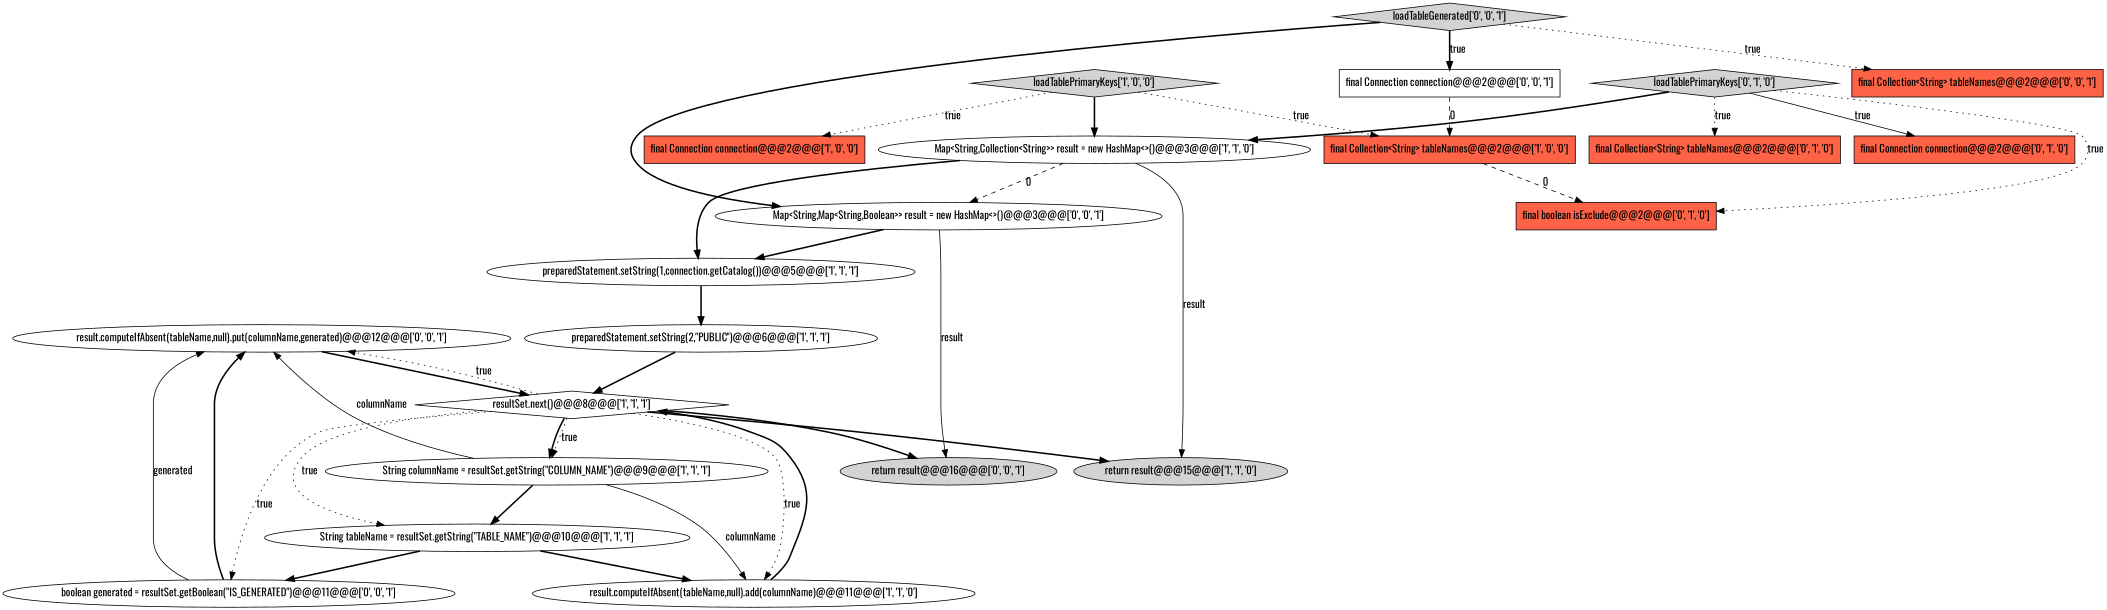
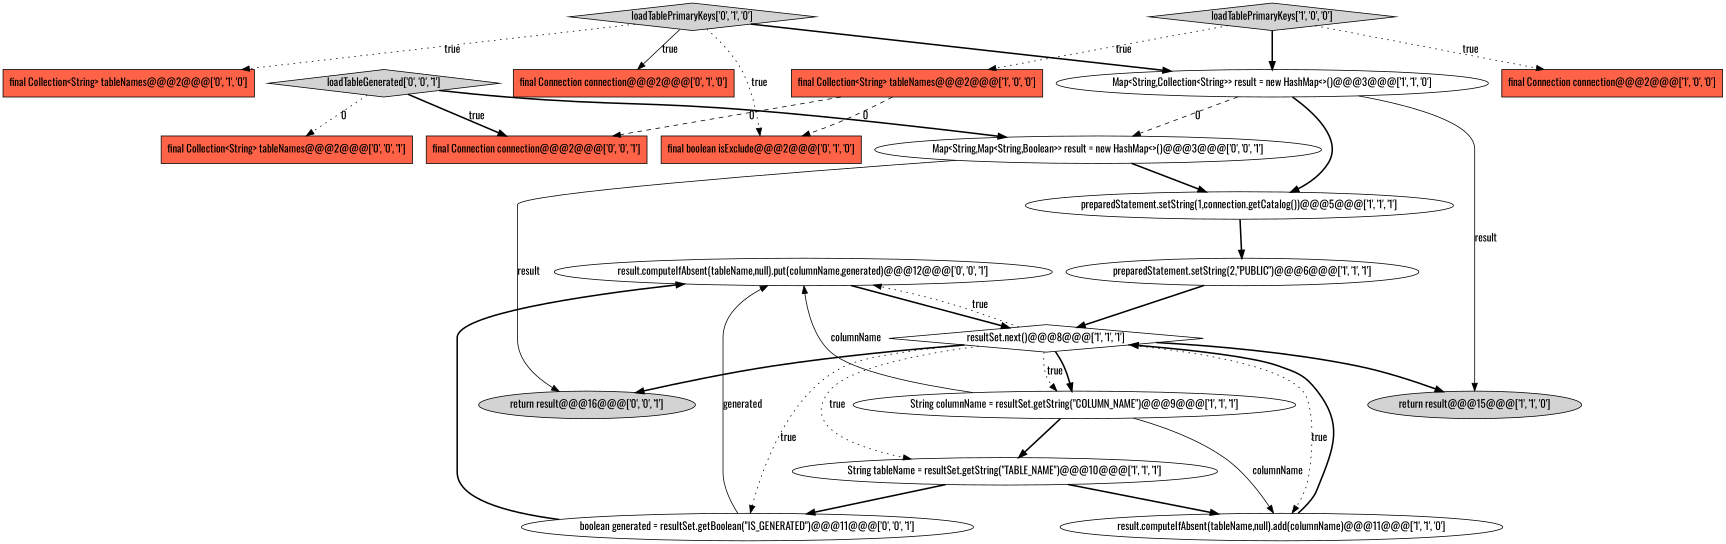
edge "loadTableGenerated['0', '0', '1']" -> "final Collection<String> tableNames@@@2@@@['0', '0', '1']": label "true" -> "0"
node "final Connection connection@@@2@@@['0', '0', '1']": fillcolor white -> tomato
edge "final Connection connection@@@2@@@['0', '0', '1']" -> "final Collection<String> tableNames@@@2@@@['1', '0', '0']": reversed
